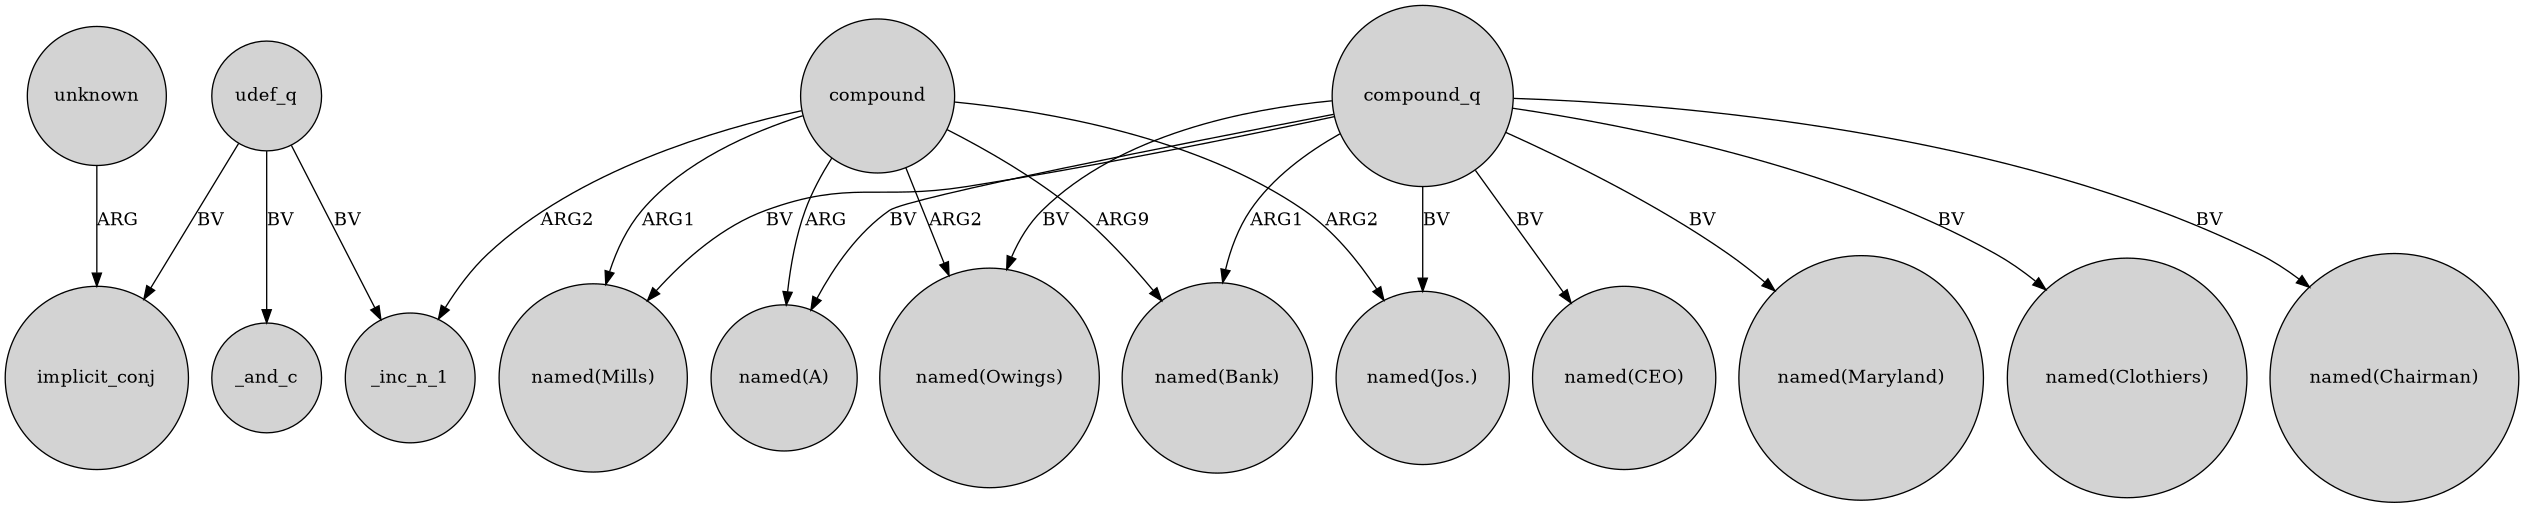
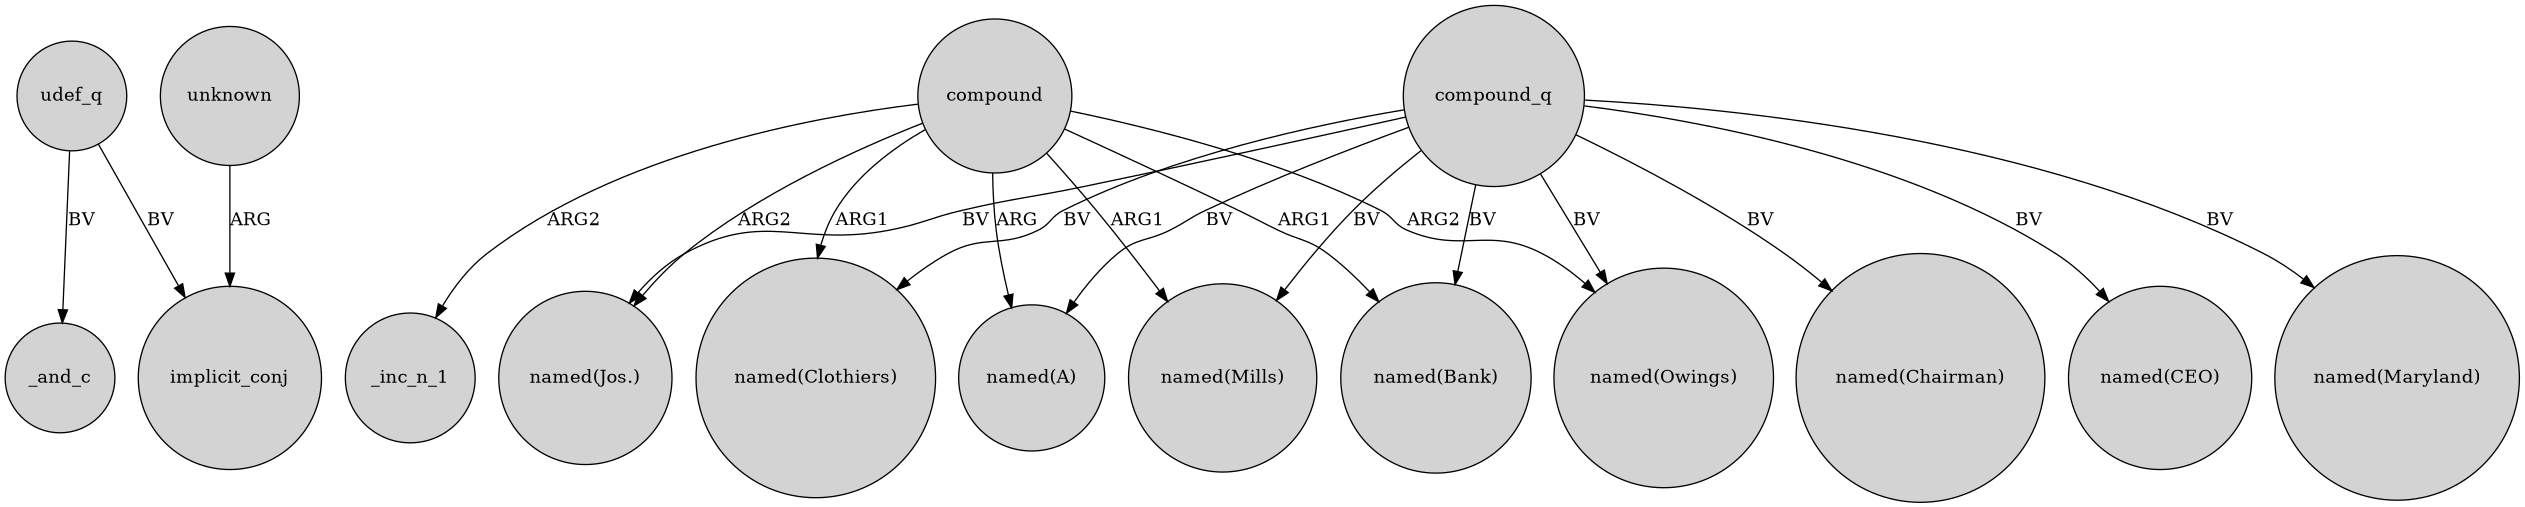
edge "compound" -> "named(Clothiers)": added, label "ARG1"
edge "compound" -> "named(Bank)": label "ARG9" -> "ARG1"
edge "compound_q" -> "named(Bank)": label "ARG1" -> "BV"
edge "udef_q" -> "_inc_n_1": removed, label "BV"
